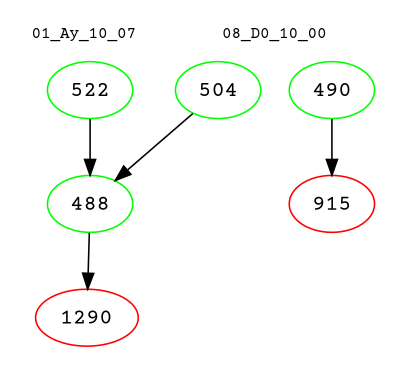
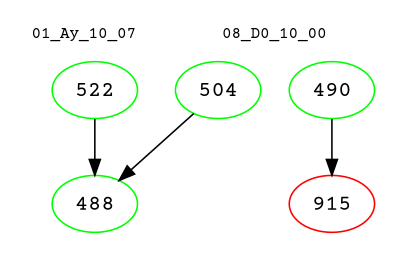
node "1290": removed
